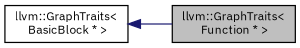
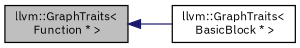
edge "llvm::GraphTraits< Function * >" -> "llvm::GraphTraits< BasicBlock * >": reversed
